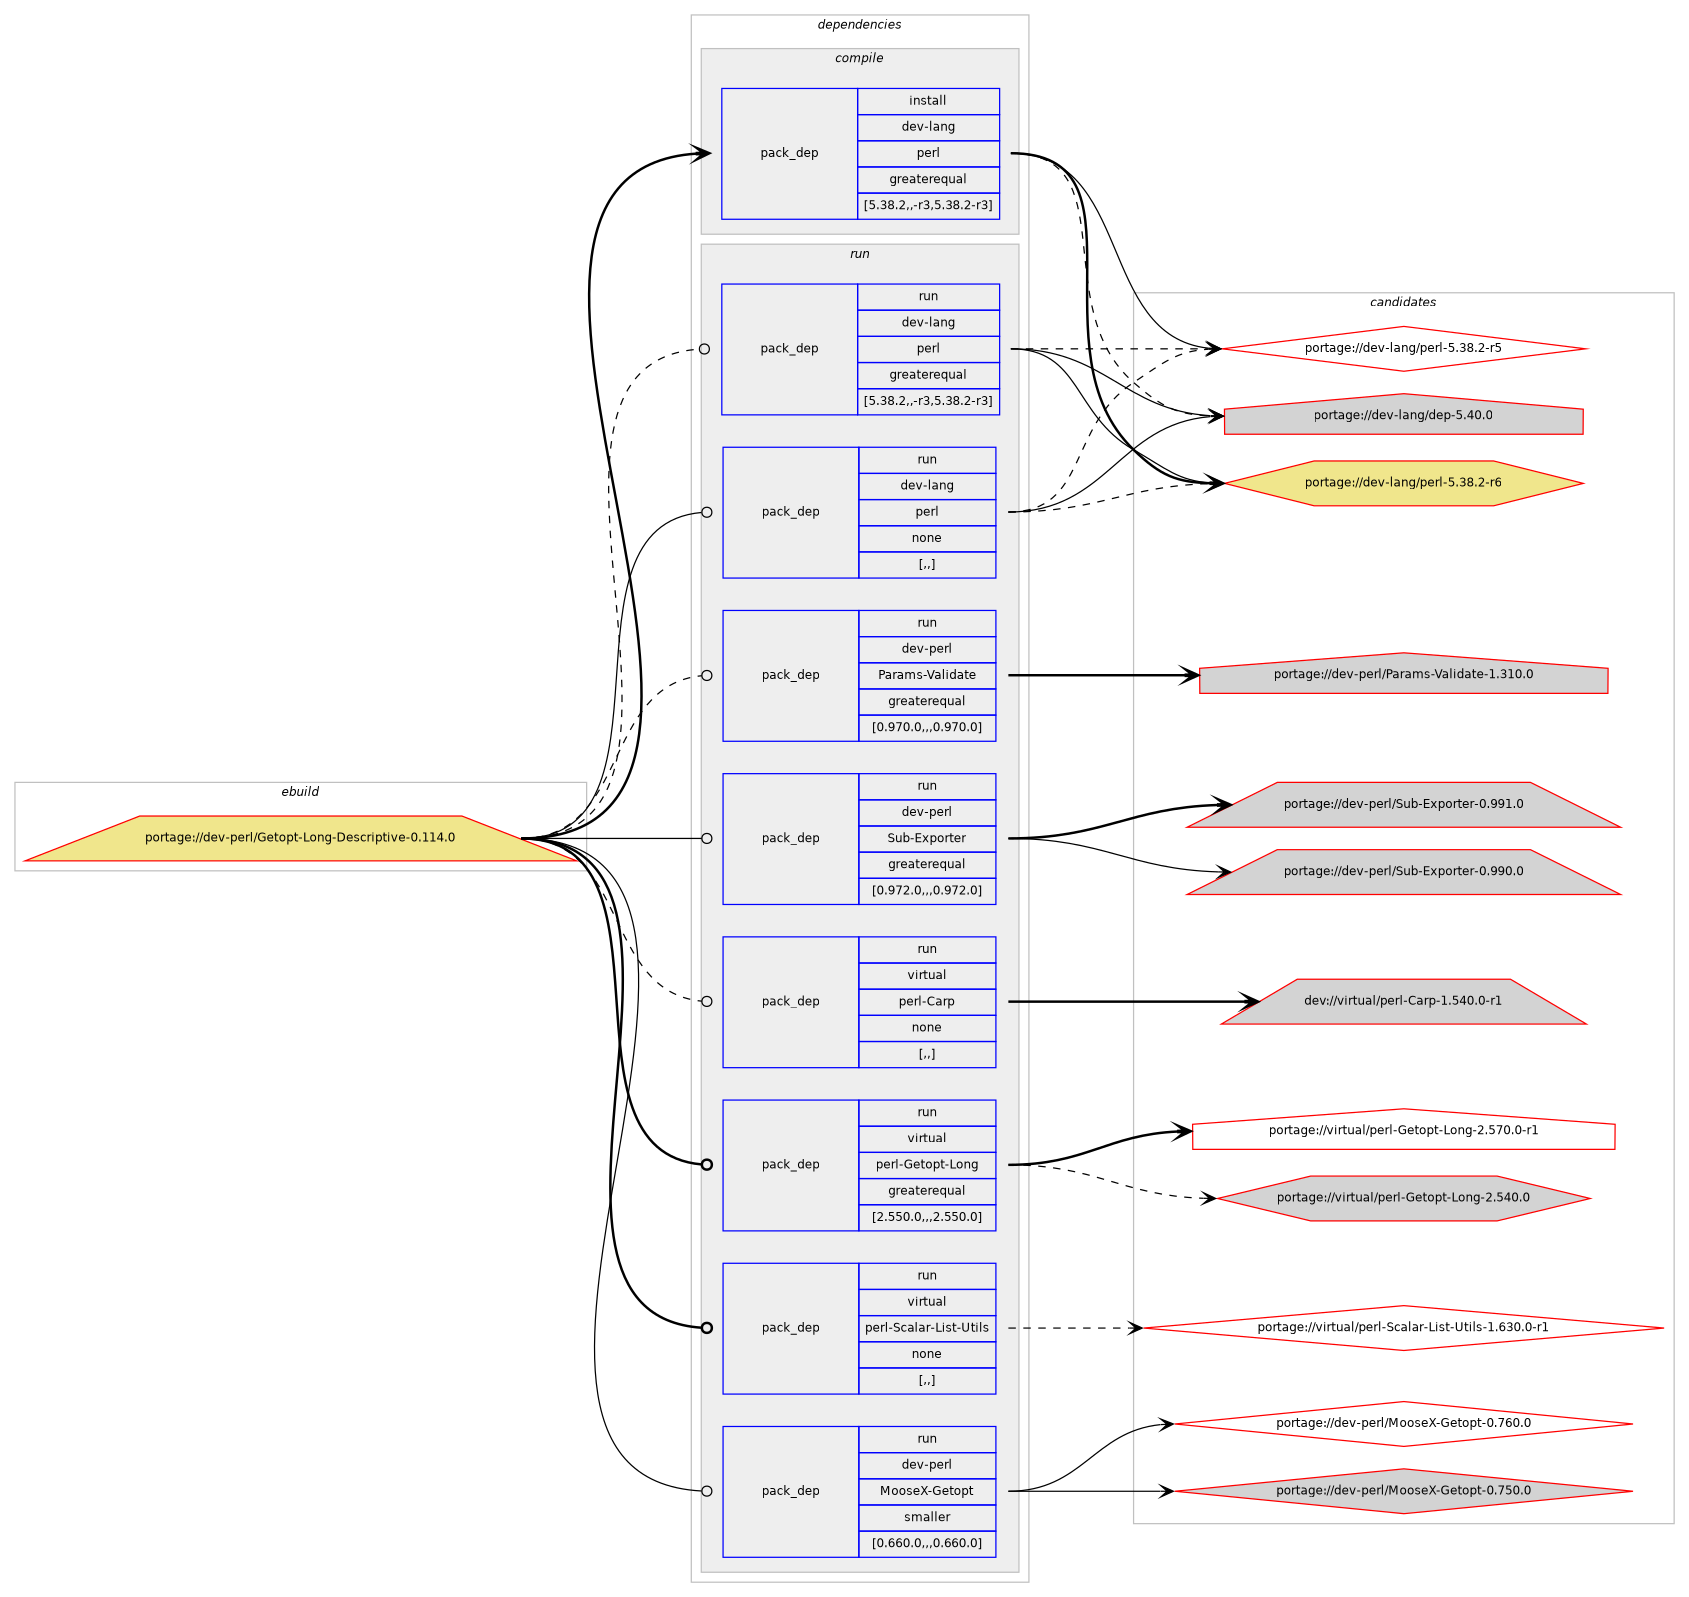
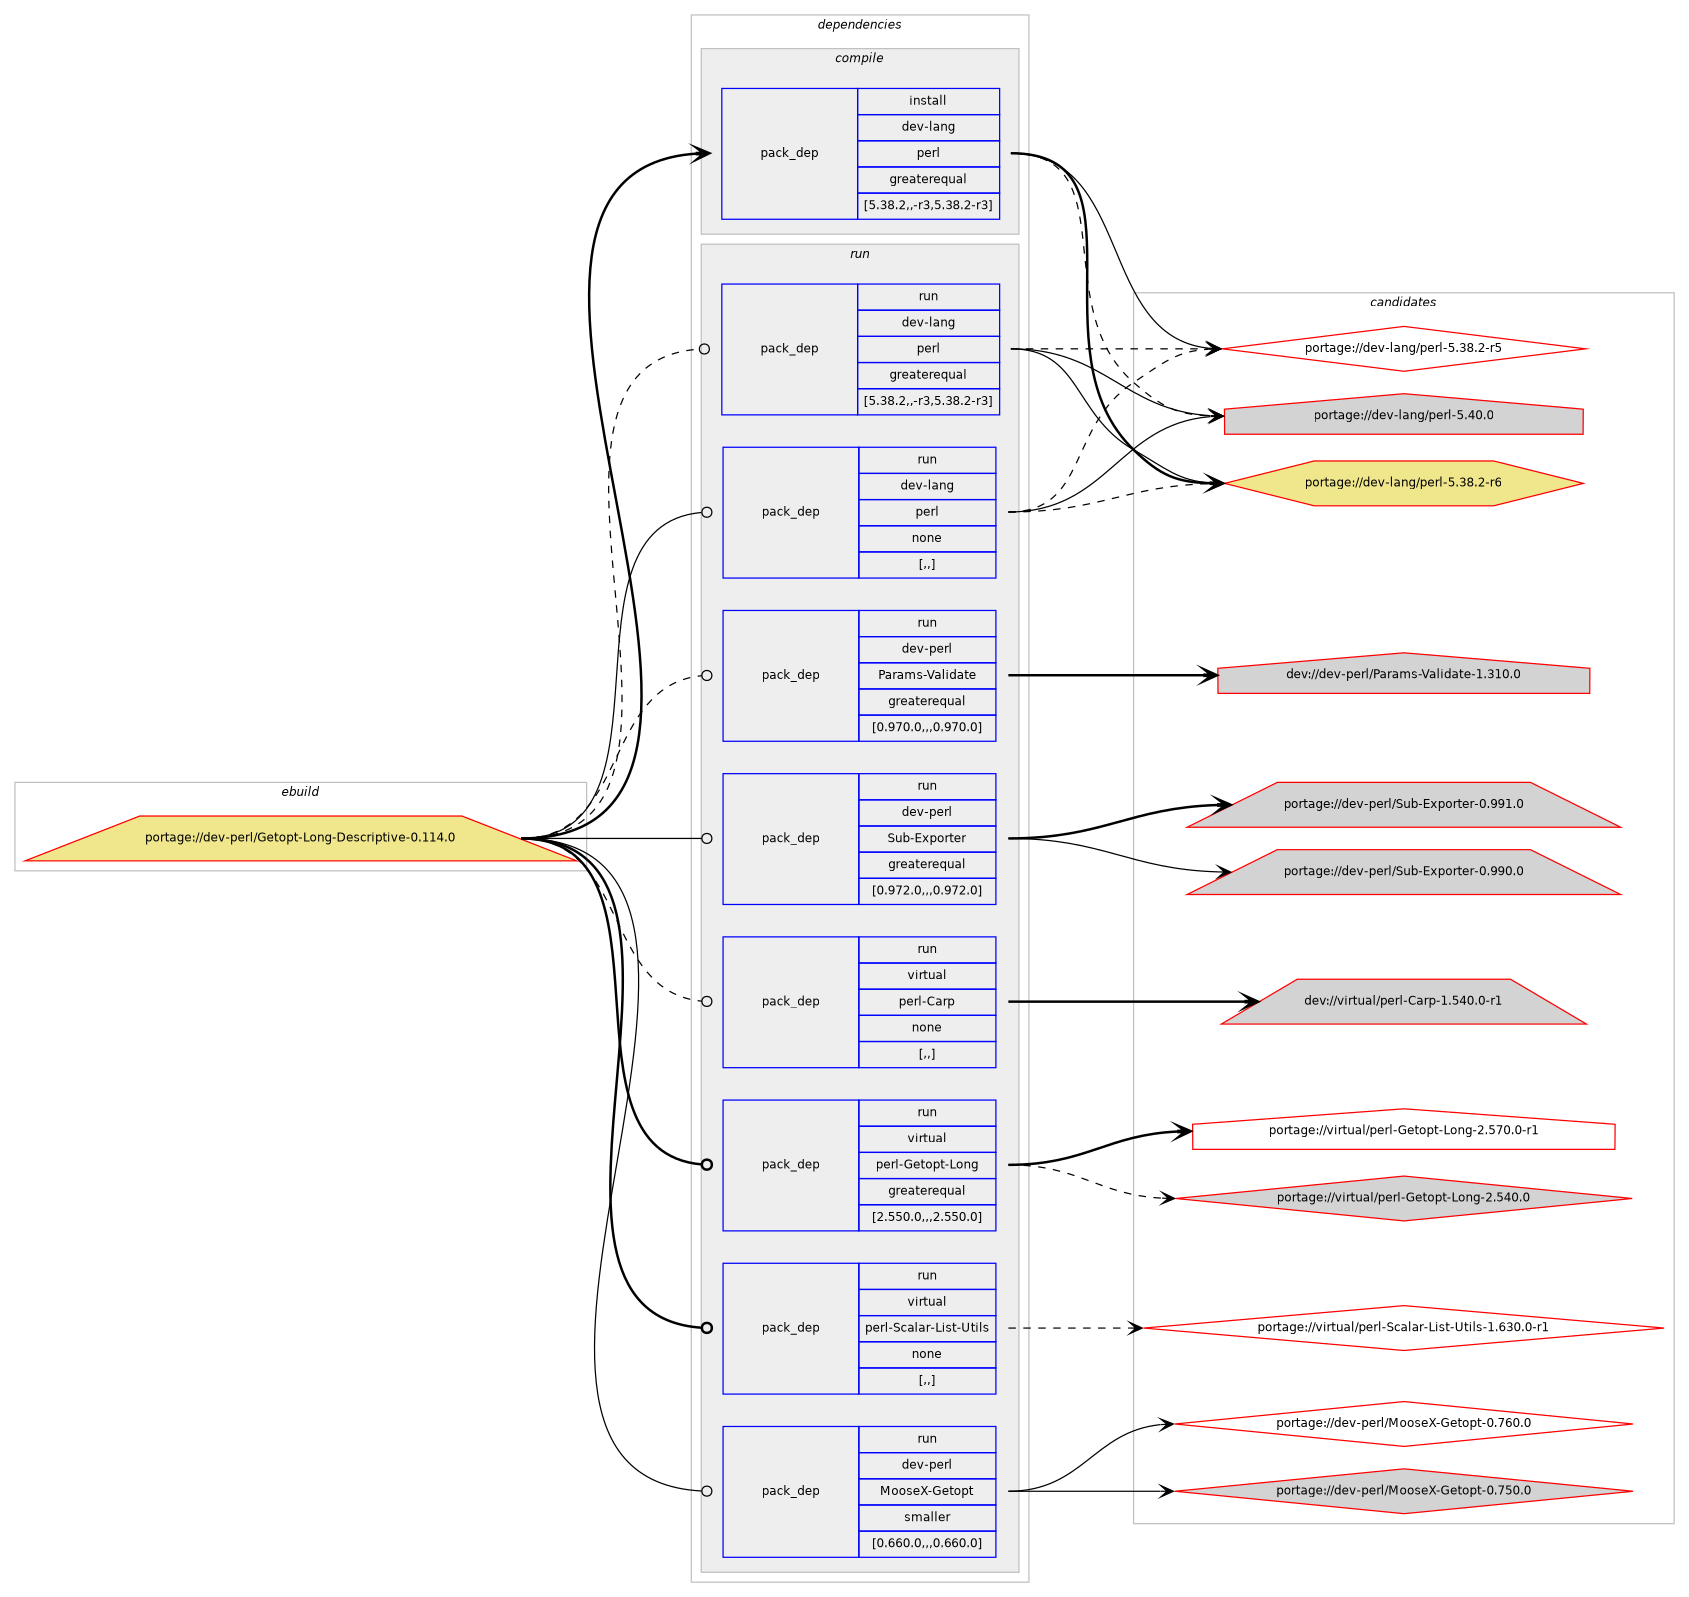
node "portage://dev-lang/dep-5.40.0": label "portage://dev-lang/dep-5.40.0" -> "portage://dev-lang/perl-5.40.0"
node "portage://dev-perl/Params-Validate-1.310.0": label "portage://dev-perl/Params-Validate-1.310.0" -> "dev://dev-perl/Params-Validate-1.310.0"
node "portage://virtual/perl-Getopt-Long-2.540.0": shape hexagon -> diamond
